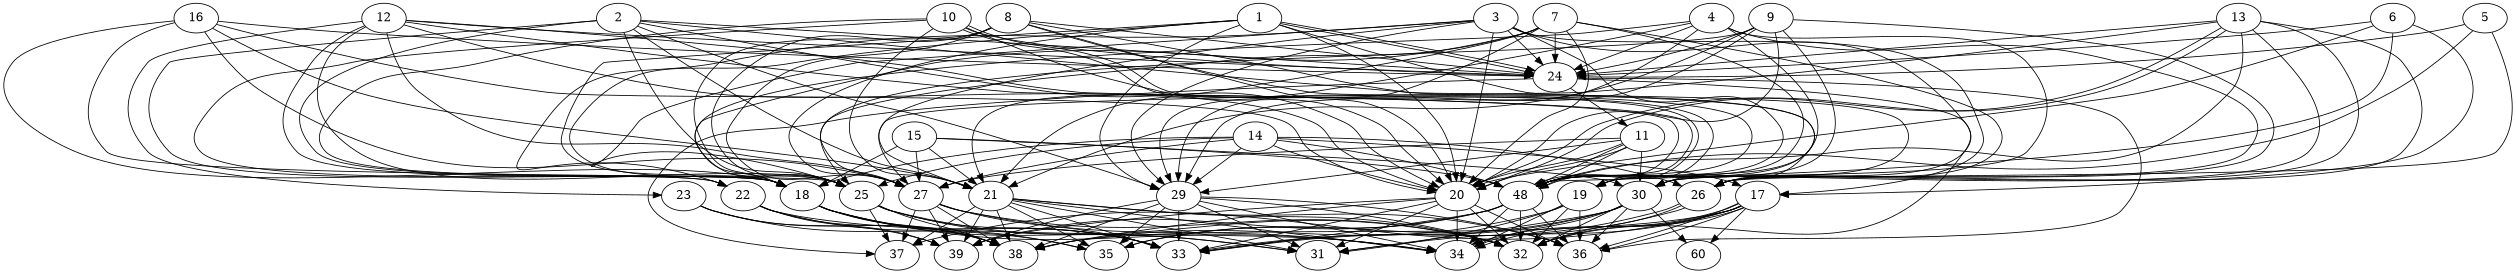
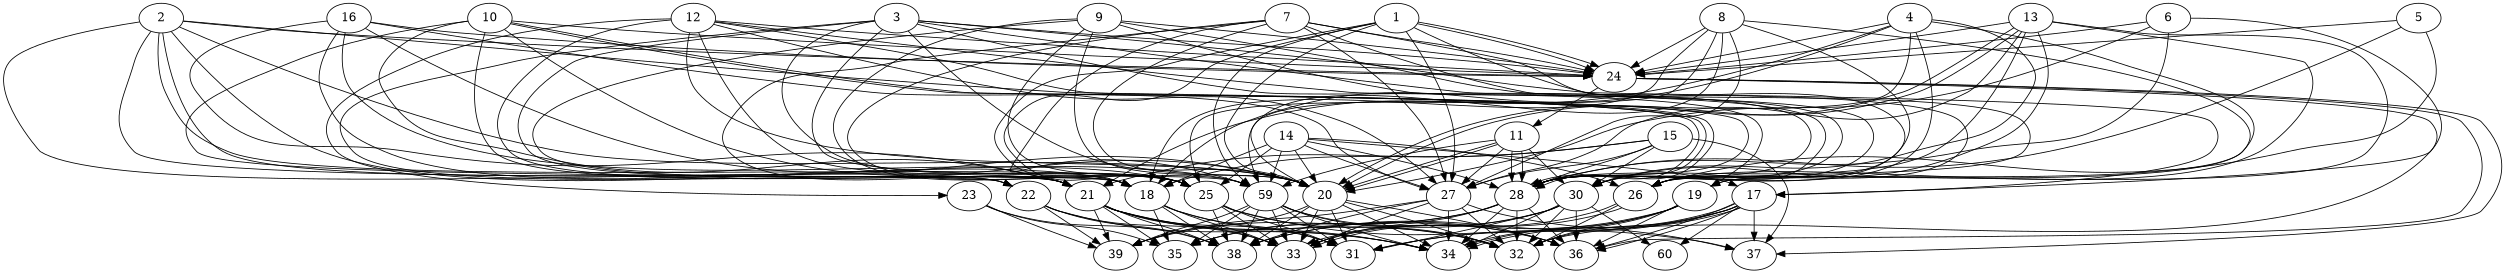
node "29": label "29" -> "59"
node "48": label "48" -> "28"
edge "21" -> "37": now "15" -> "37"
